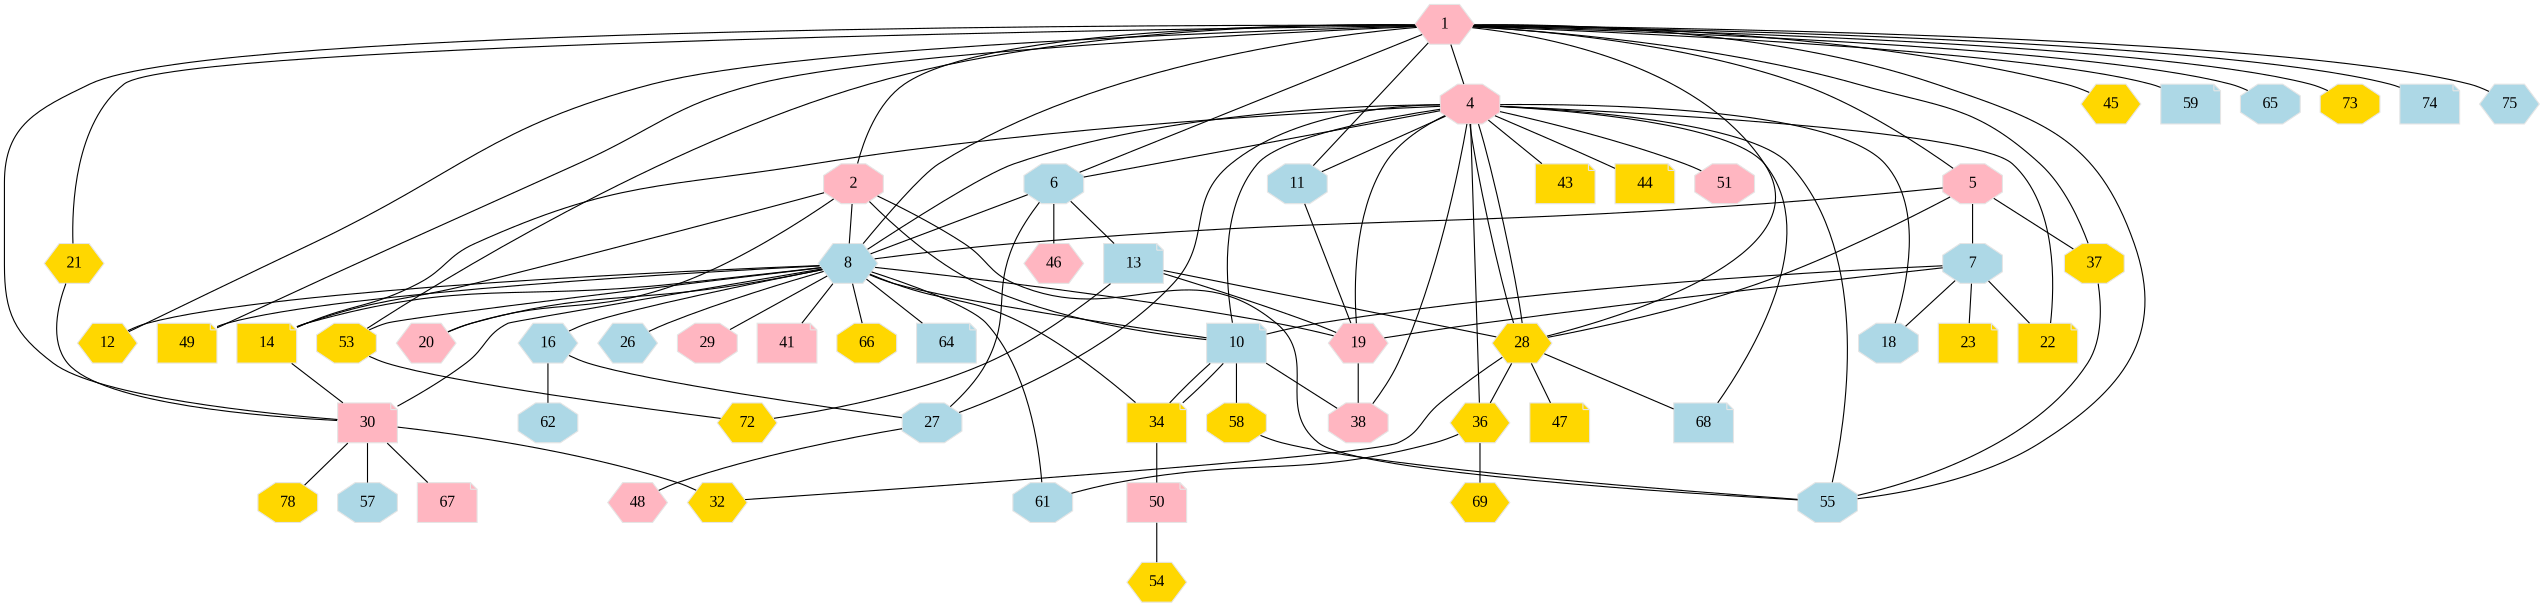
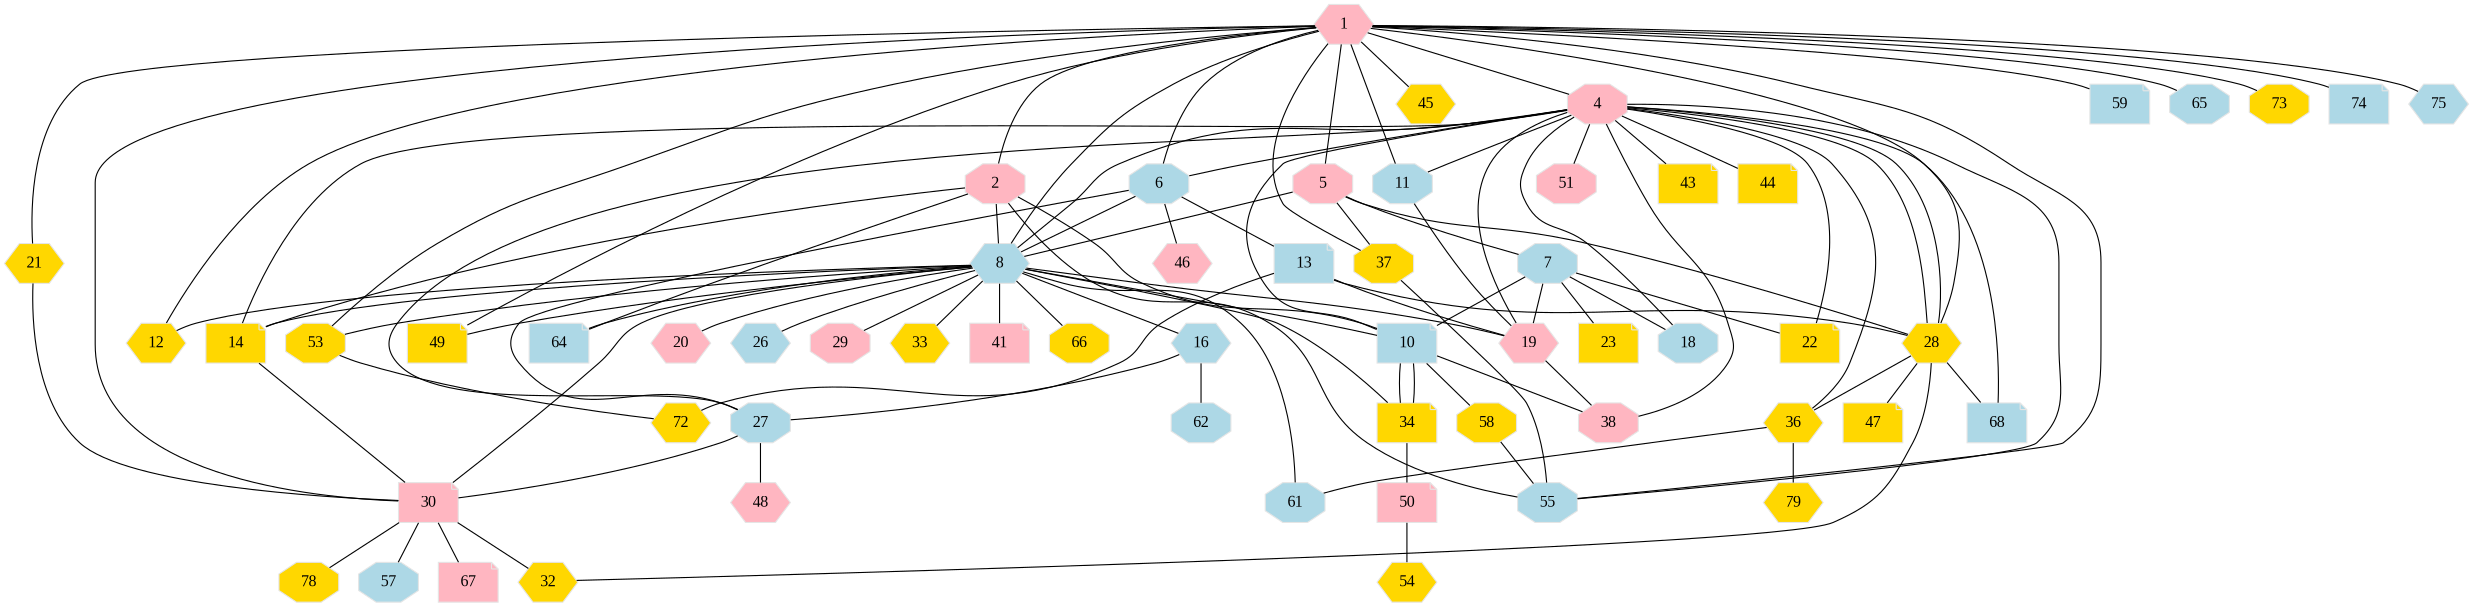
edge "2" -- "20": now "2" -- "64"
node "33": added
edge "27" -- "30": added
node "69": label "69" -> "79"
